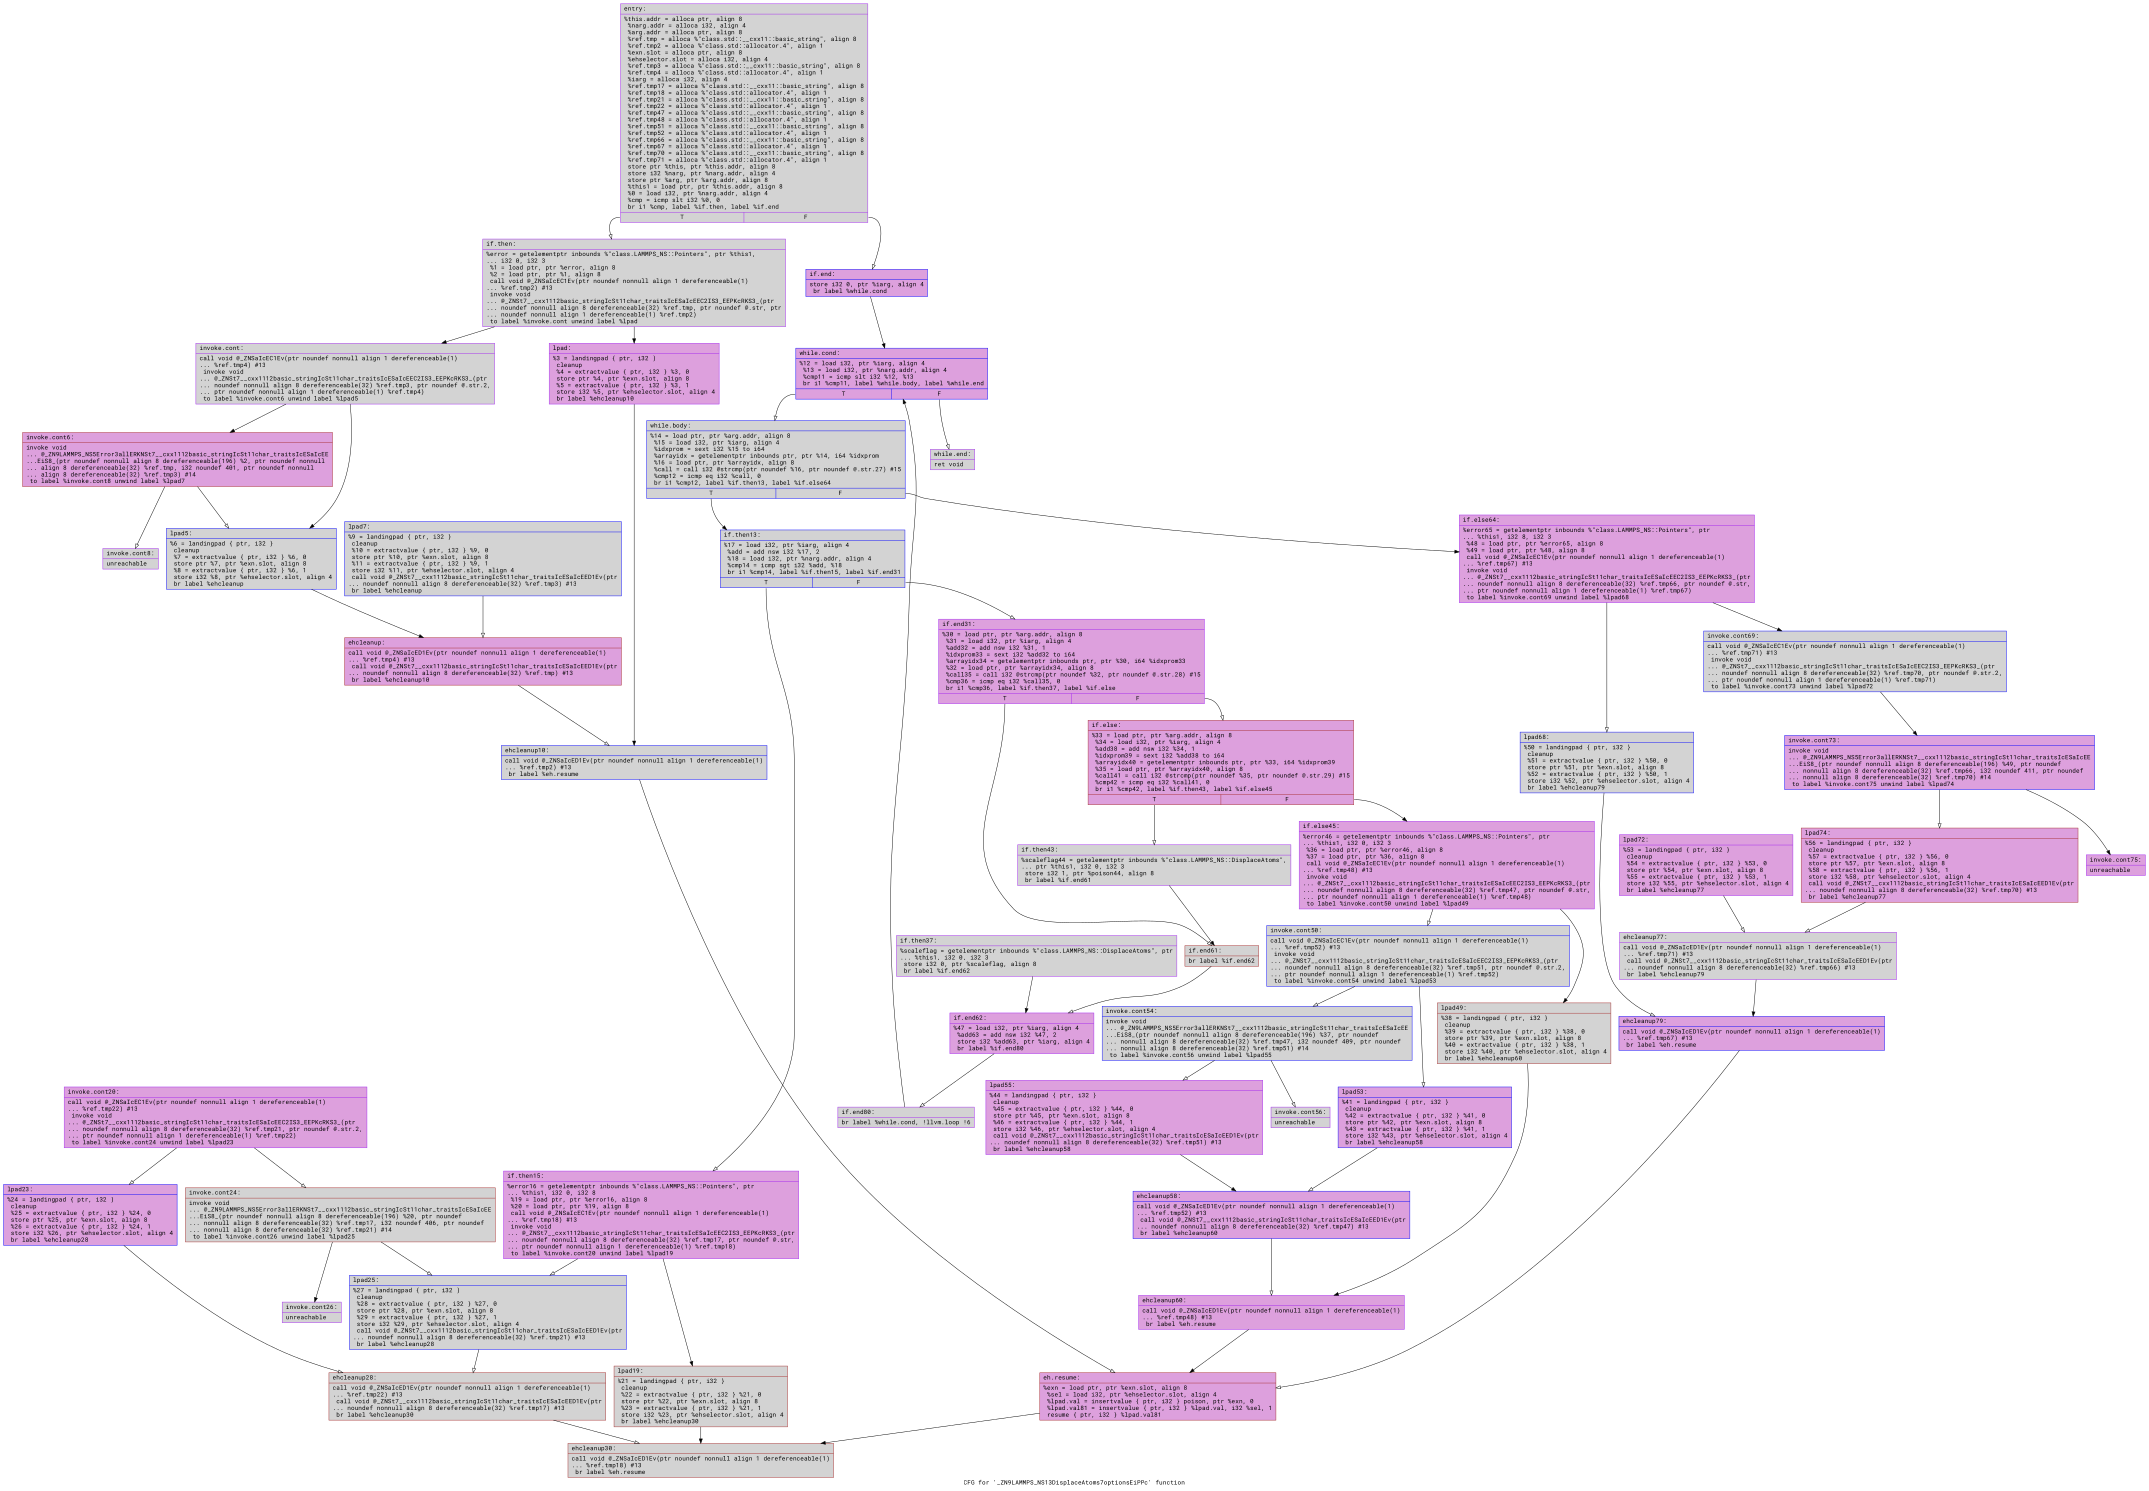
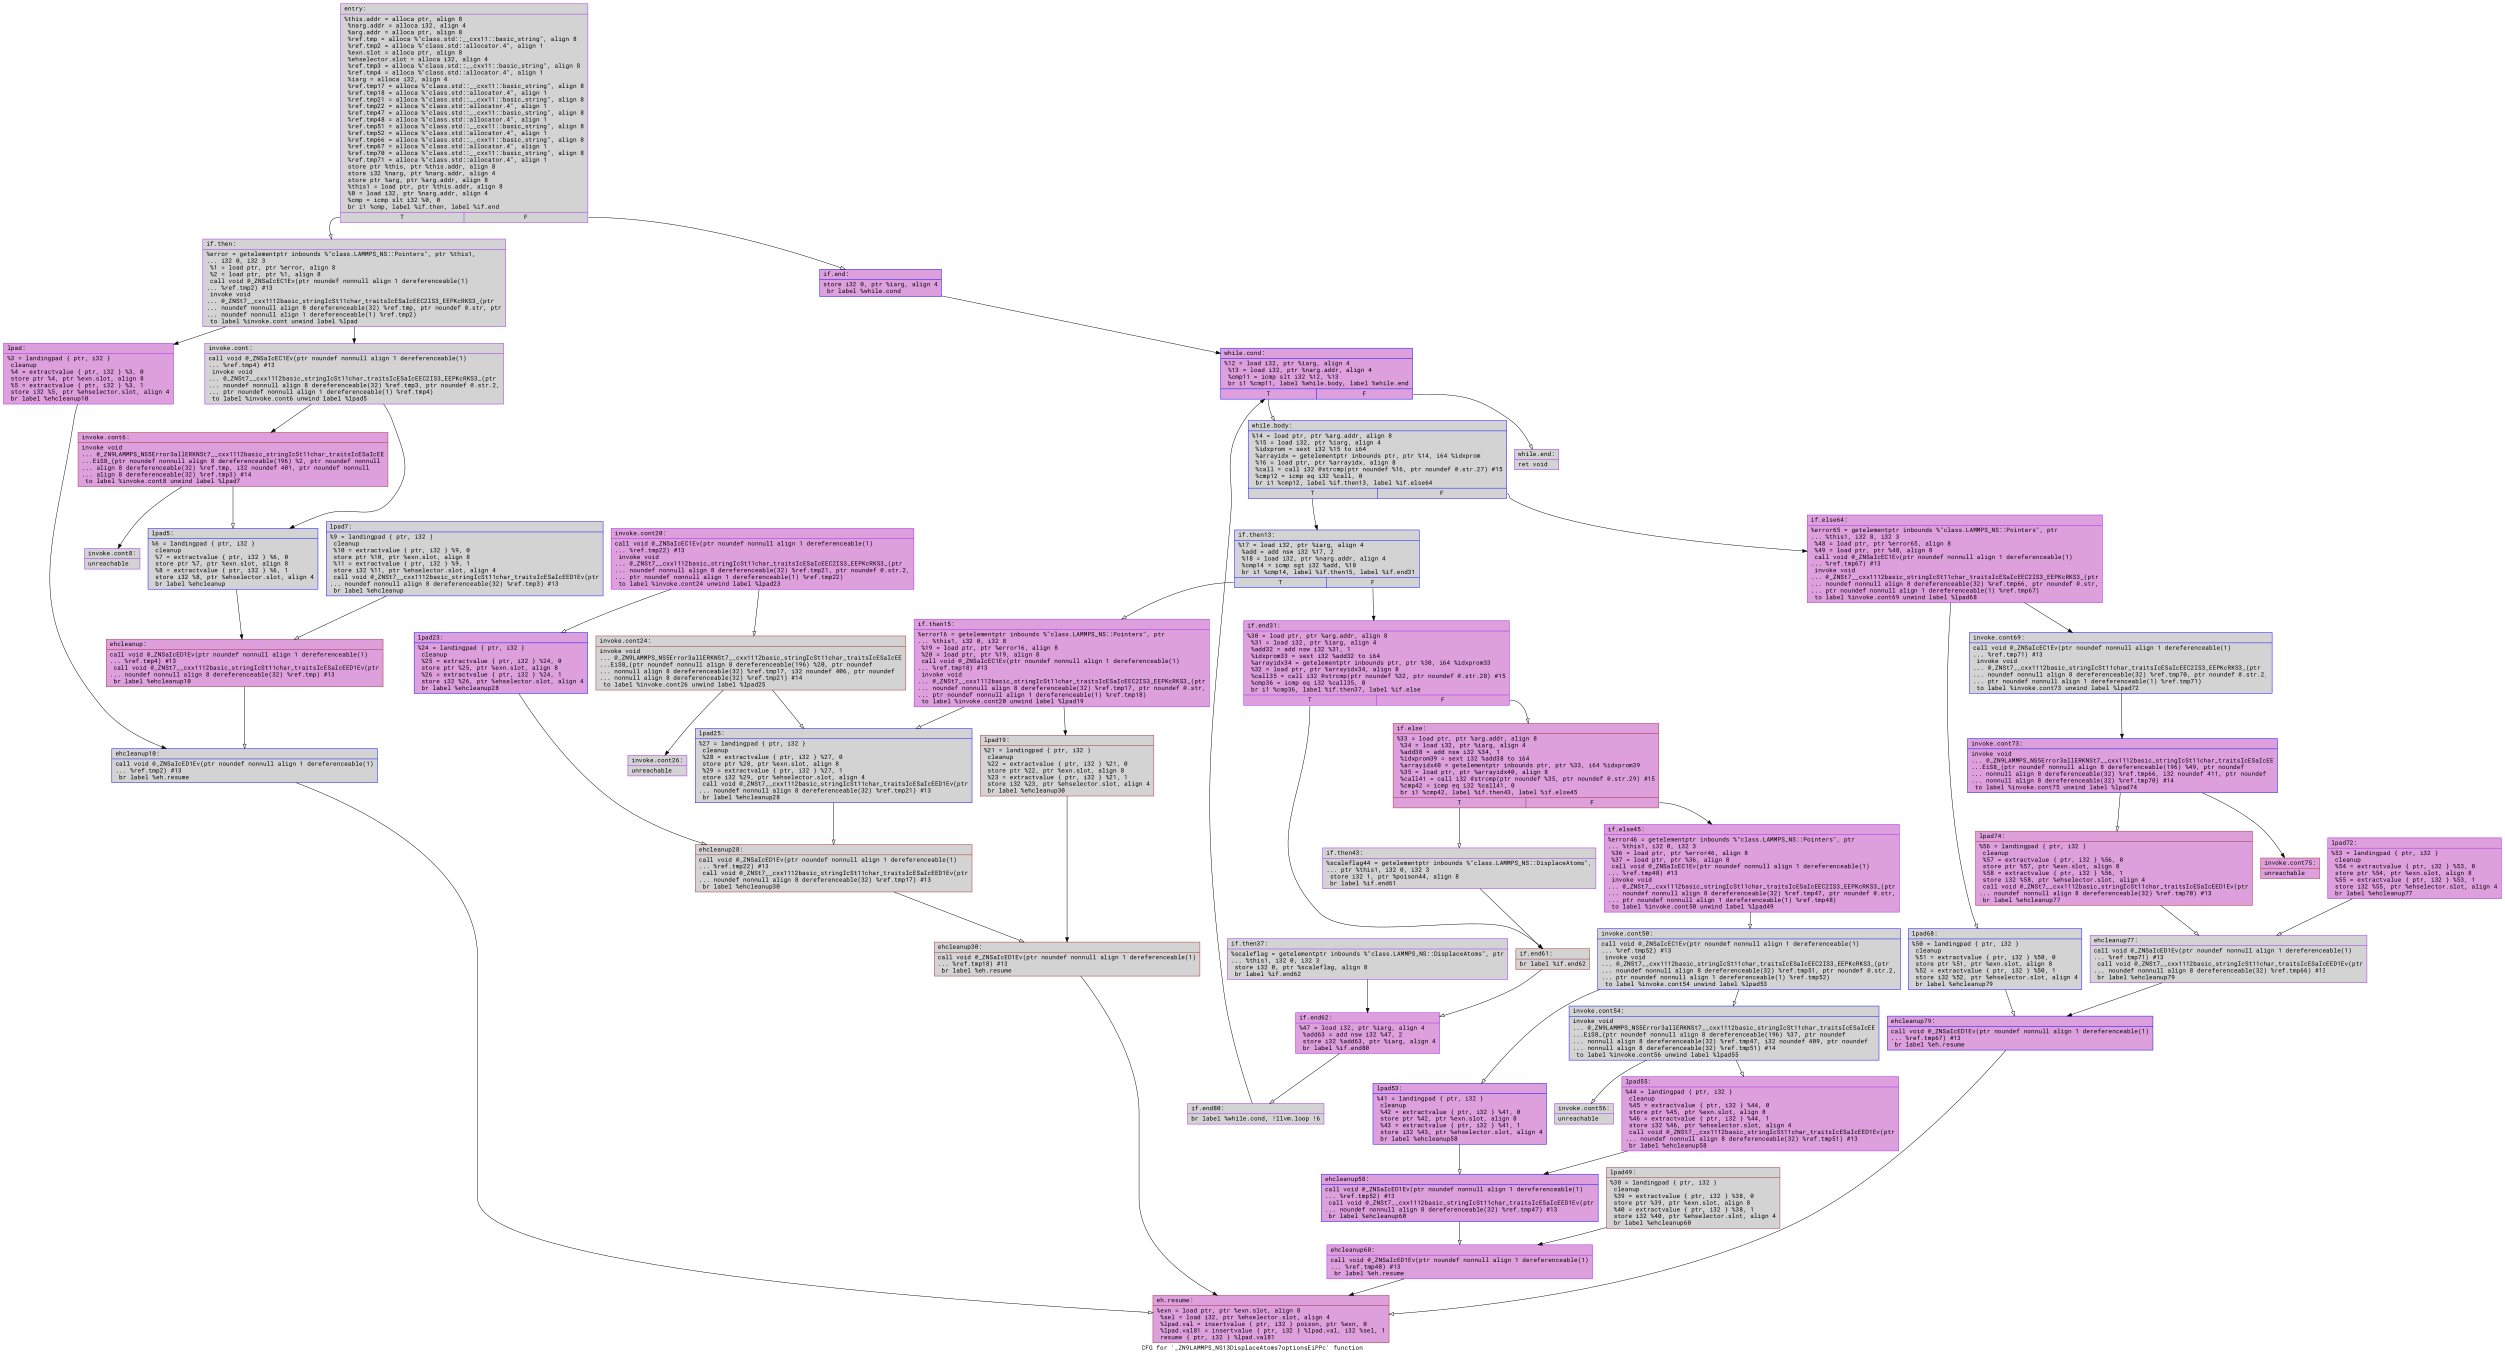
edge "invoke.cont6:" -> "invoke.cont8:": arrowhead onormal -> normal
edge "if.then13:" -> "if.end31:": arrowhead onormal -> normal
node "invoke.cont75:": color purple -> brown
edge "if.else45:" -> "lpad49:": removed
edge "eh.resume:" -> "ehcleanup30:": reversed
